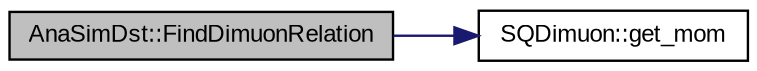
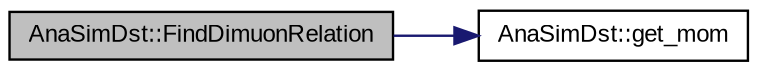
node "SQDimuon::get_mom": label "SQDimuon::get_mom" -> "AnaSimDst::get_mom"
